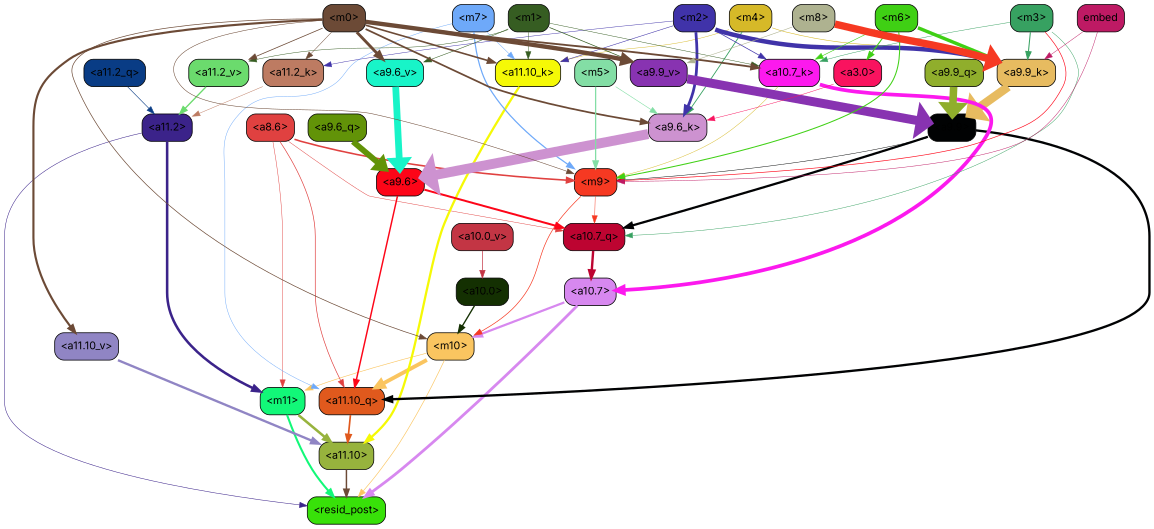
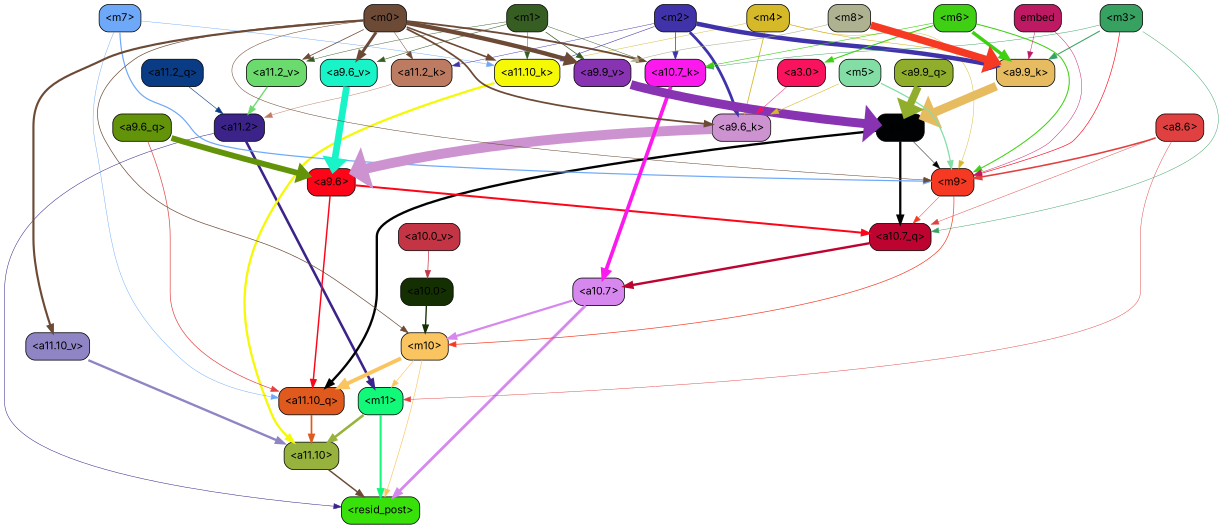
edge "<m4>" -> "<a9.6_k>": color #37a161 -> #d6b928
edge "<m5>" -> "<a9.6_k>": color #83dea5 -> #d6b928
edge "<a10.7_k>" -> "<m9>": now "<m4>" -> "<m9>"
edge "<a8.6>" -> "<a11.10_q>": now "<a9.6_q>" -> "<a11.10_q>"
